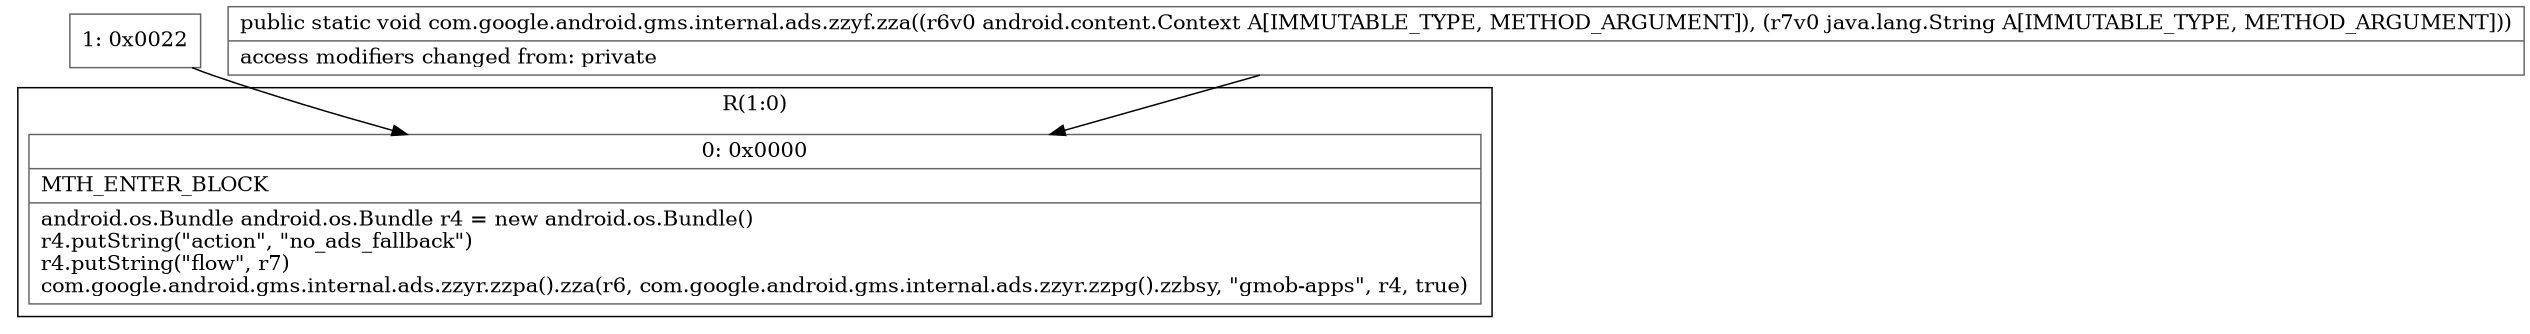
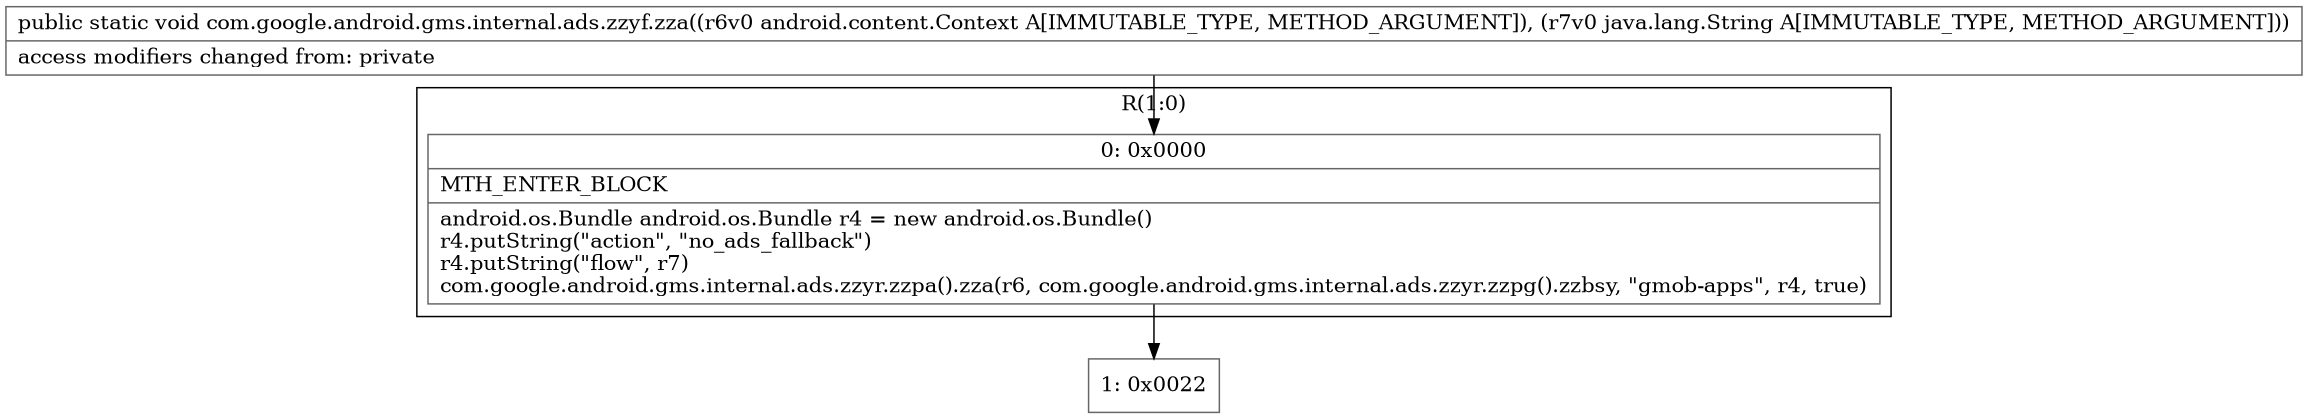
edge "1: 0x0022" -> "0: 0x0000": reversed
